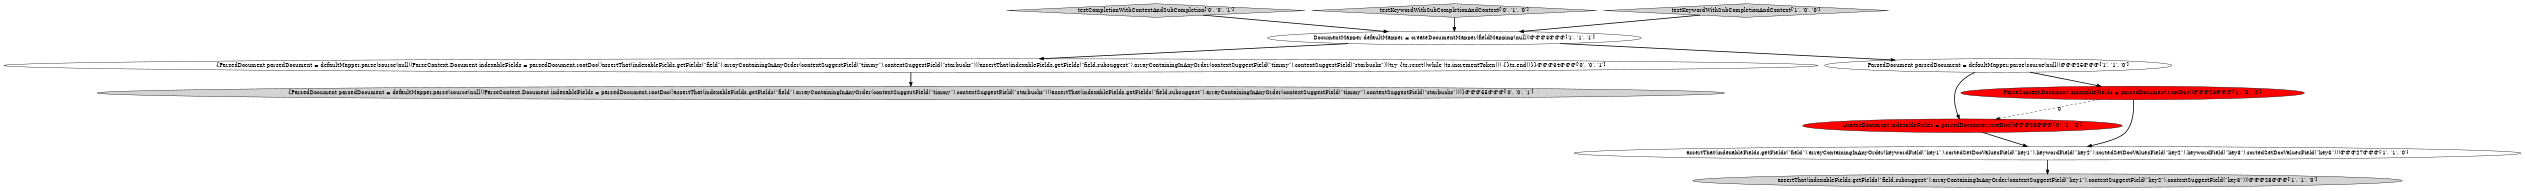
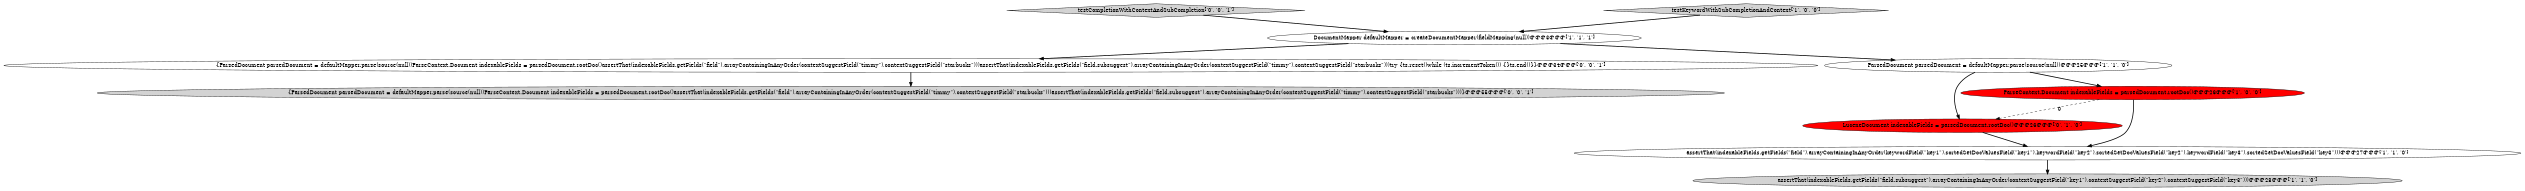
node "testKeywordWithSubCompletionAndContext['0', '1', '0']": removed
